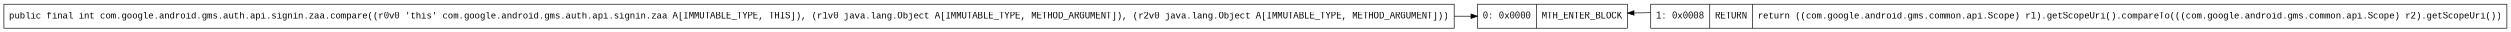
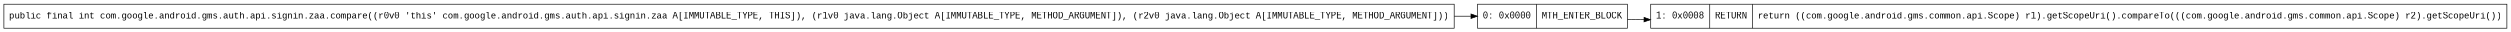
edge "1: 0x0008" -> "0: 0x0000": reversed
